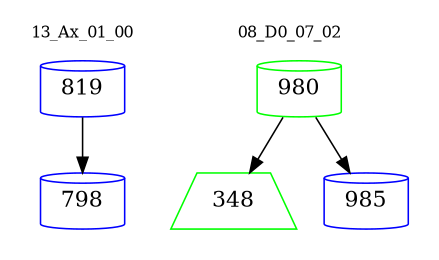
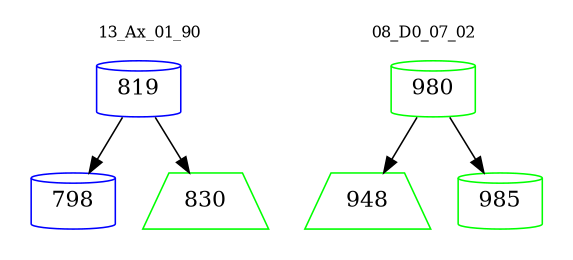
cluster "13_Ax_01_00": label "13_Ax_01_00" -> "13_Ax_01_90"
node "830": added
node "348": label "348" -> "948"
node "985": color blue -> green
